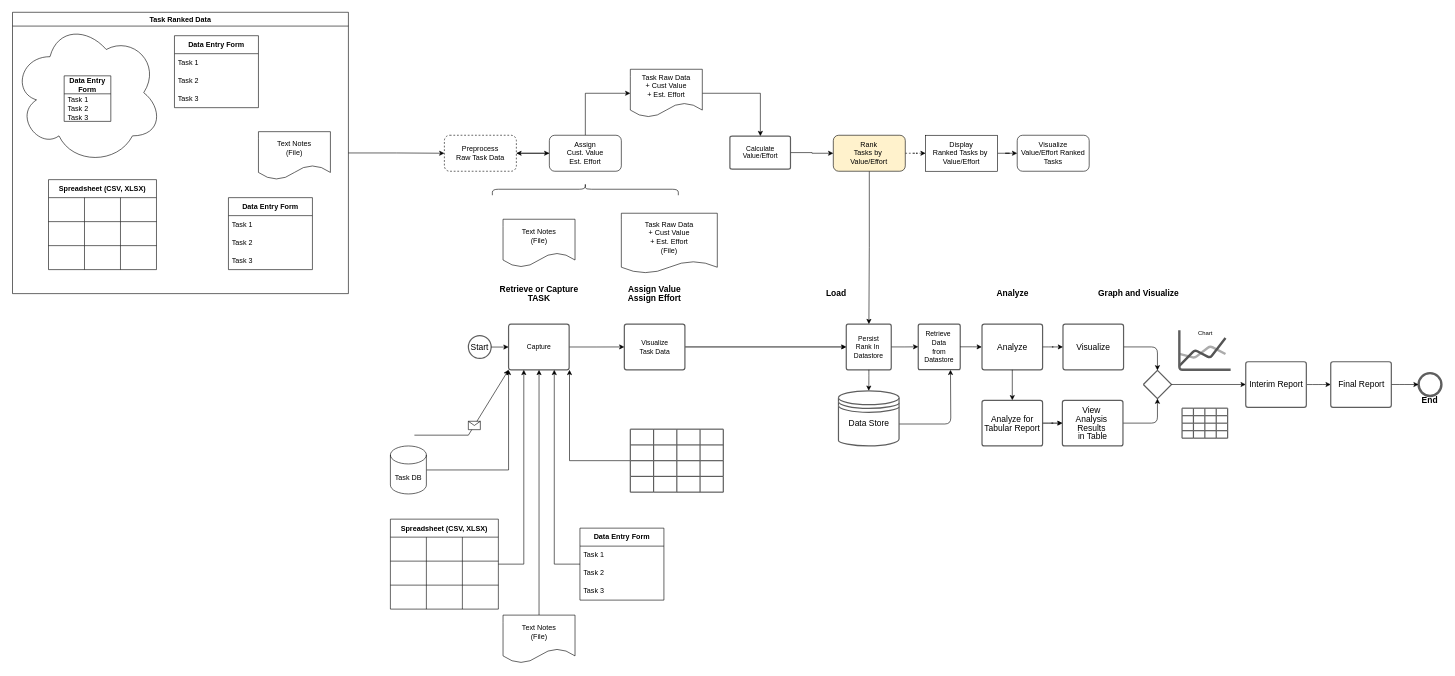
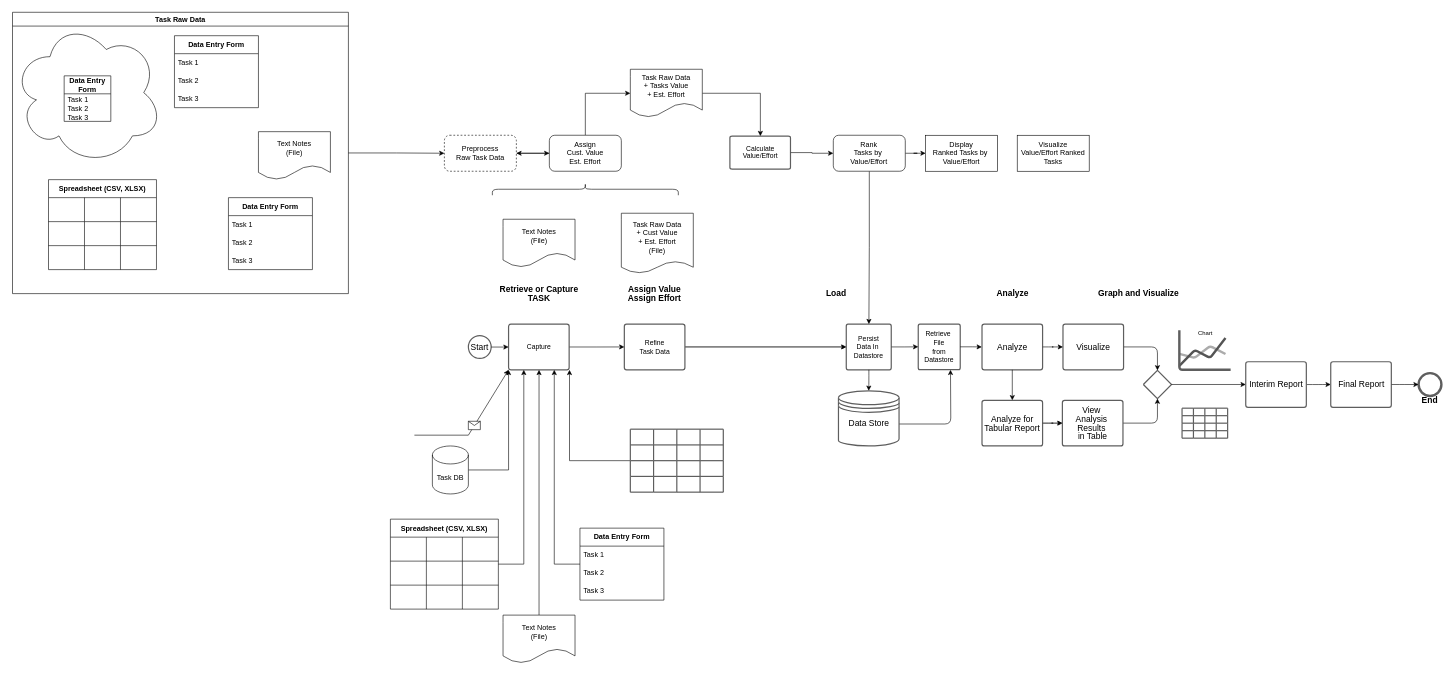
node "Task Ranked Data": label "Task Ranked Data" -> "Task Raw Data"
node "Task Raw Data+ Cust Value+ Est. Effort": label "Task Raw Data+ Cust Value+ Est. Effort" -> "Task Raw Data+ Tasks Value+ Est. Effort"
node "Rank Tasks by Value/Effort": fillcolor #fff2cc -> #ffffff
edge "Rank Tasks by Value/Effort" -> "Display Ranked Tasks by Value/Effort": style dashed -> solid
edge "Display Ranked Tasks by Value/Effort" -> "Visualize Value/Effort Ranked Tasks": removed
node "Visualize Value/Effort Ranked Tasks": shape rounded rectangle -> rectangle
node "Task Raw Data+ Cust Value+ Est. Effort (File)": size 96x60 -> 72x60
node "Visualize Task Data": label "Visualize Task Data" -> "Refine Task Data"
node "Persist Rank In Datastore": label "Persist Rank In Datastore" -> "Persist Data In Datastore"
node "Retrieve Data from Datastore": label "Retrieve Data from Datastore" -> "Retrieve File from Datastore"
node "Task DB": moved (408, 470) -> (450, 470)
